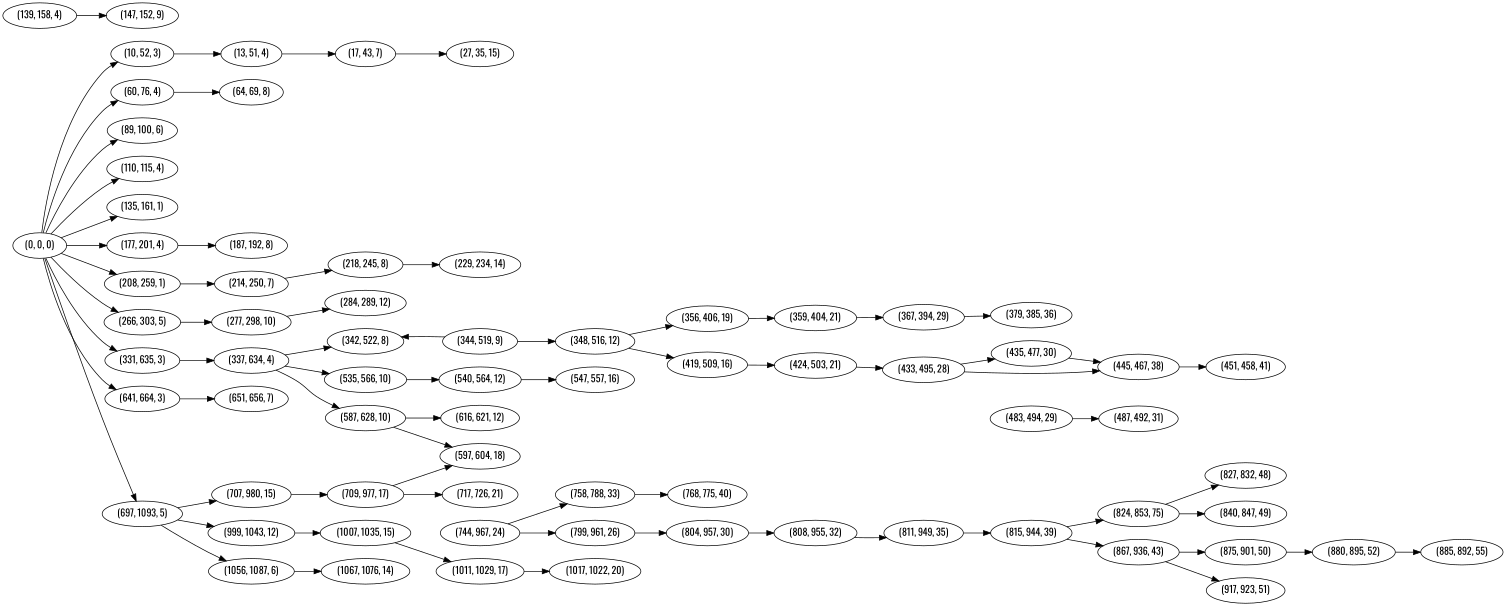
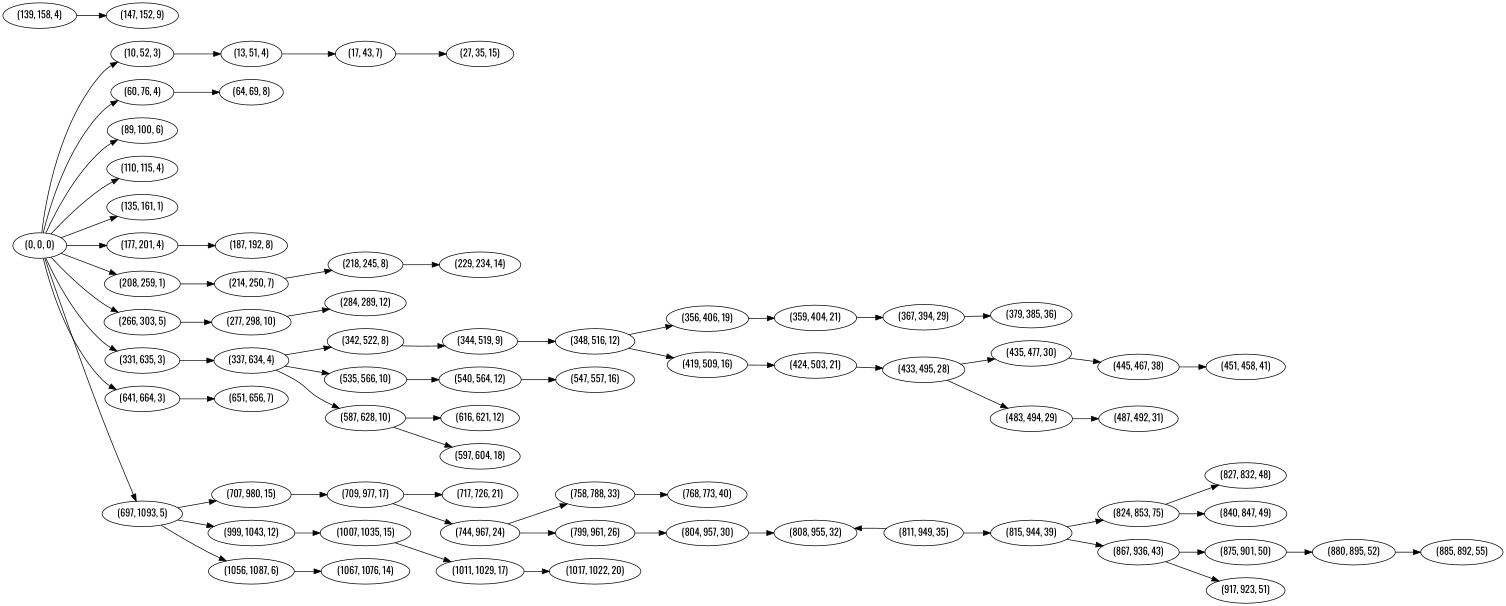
edge "(344, 519, 9)" -> "(342, 522, 8)": reversed
edge "(433, 495, 28)" -> "(445, 467, 38)": now "(433, 495, 28)" -> "(483, 494, 29)"
edge "(709, 977, 17)" -> "(597, 604, 18)": now "(709, 977, 17)" -> "(744, 967, 24)"
node "(768, 775, 40)": label "(768, 775, 40)" -> "(768, 773, 40)"
edge "(808, 955, 32)" -> "(811, 949, 35)": reversed
